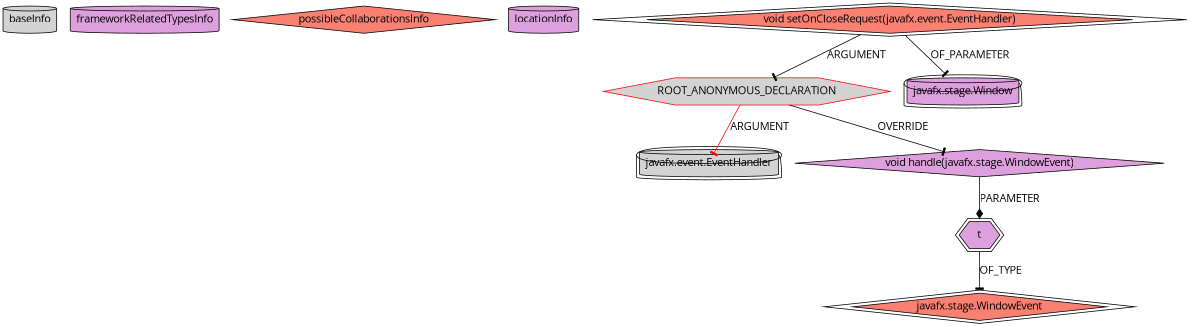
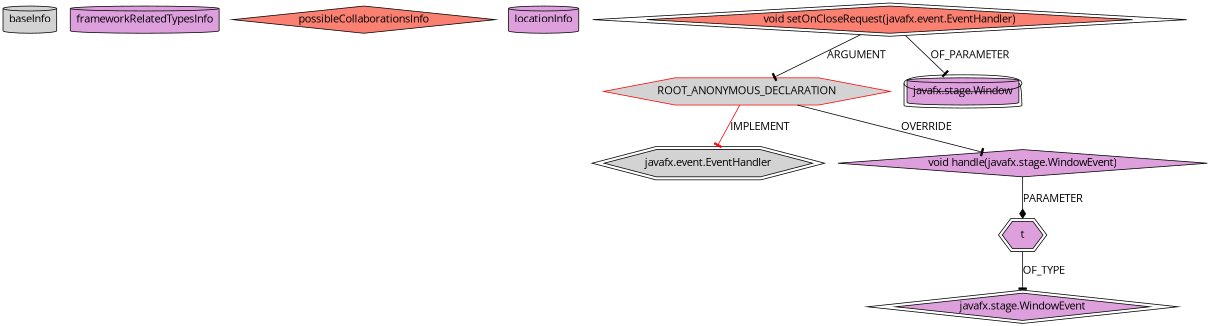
edge "ROOT_ANONYMOUS_DECLARATION" -> "javafx.event.EventHandler": label "ARGUMENT" -> "IMPLEMENT"
node "javafx.event.EventHandler": shape cylinder -> hexagon
node "javafx.stage.WindowEvent": fillcolor salmon -> plum
